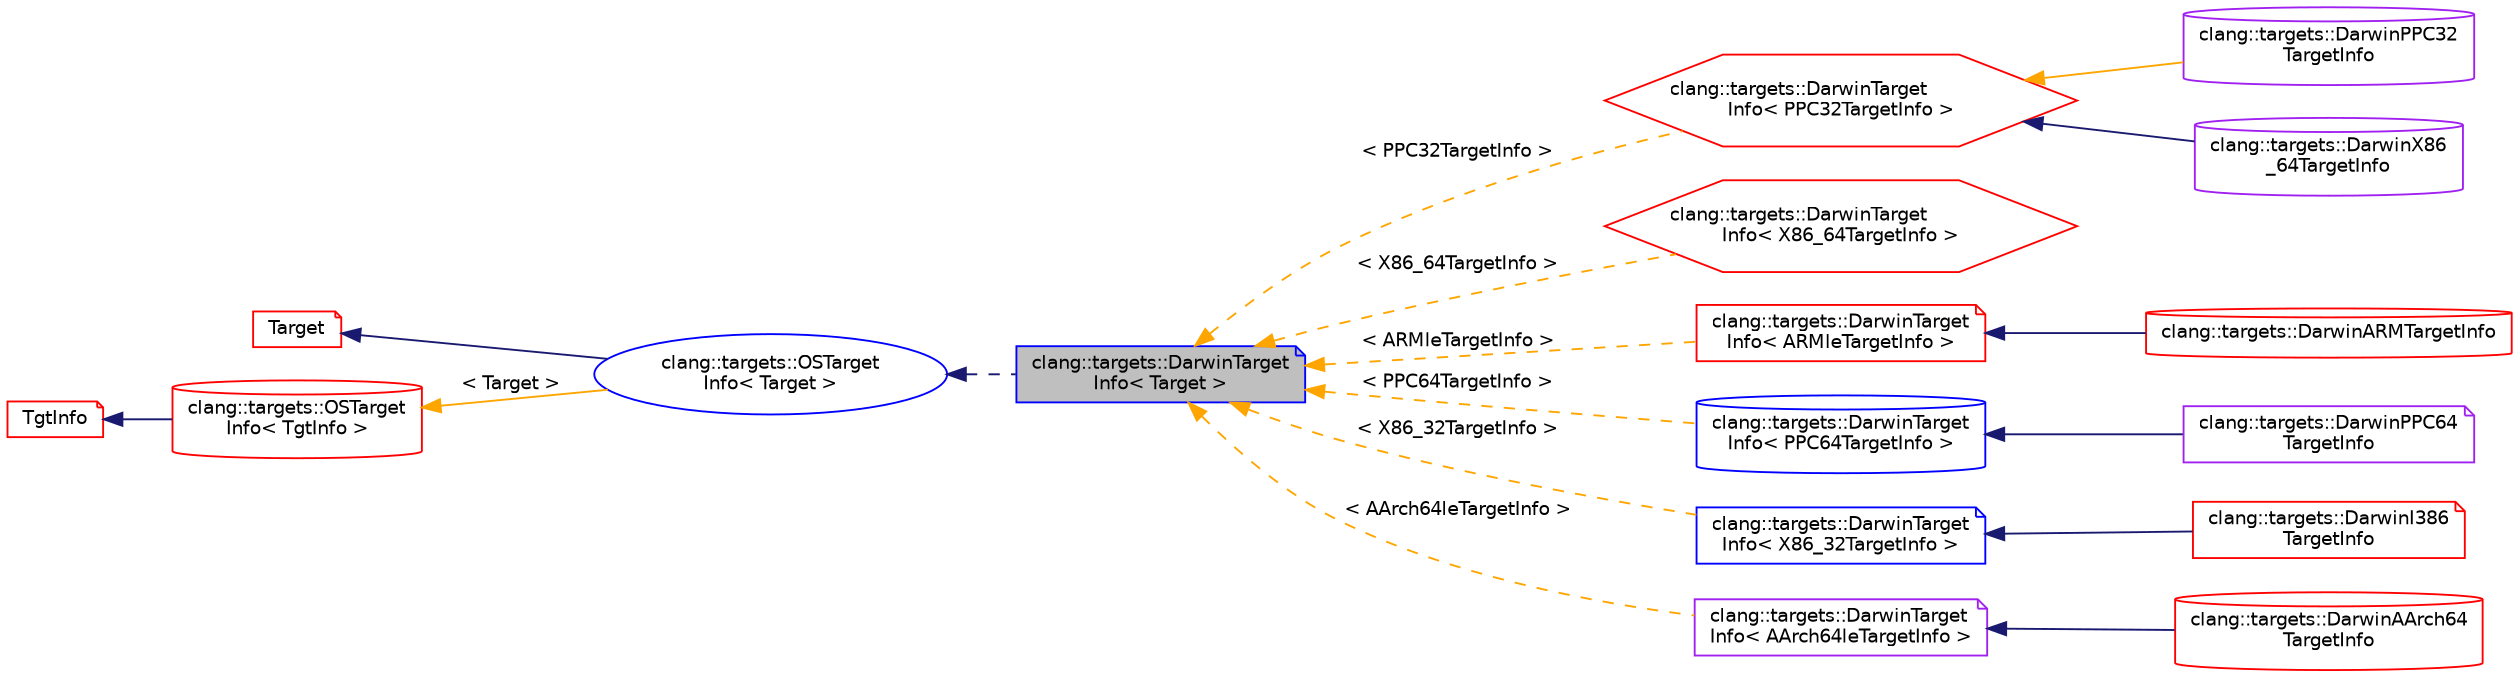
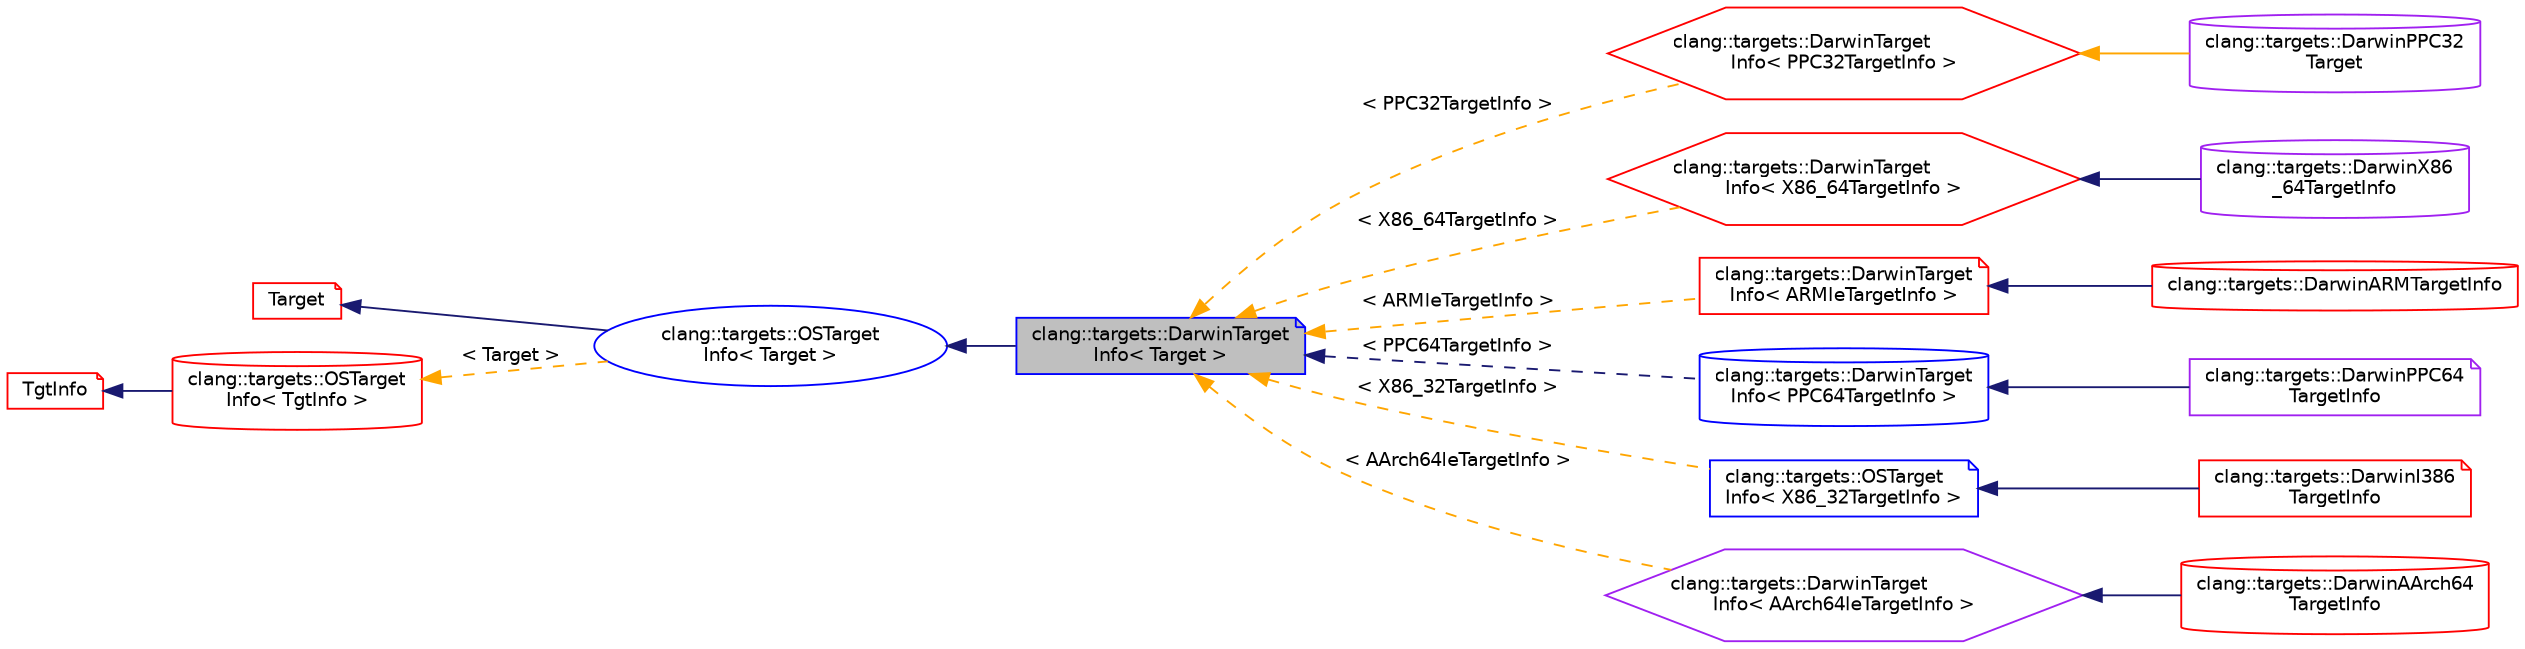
node "clang::targets::DarwinPPC32 TargetInfo": label "clang::targets::DarwinPPC32 TargetInfo" -> "clang::targets::DarwinPPC32 Target"
edge "clang::targets::DarwinX86 _64TargetInfo" -> "clang::targets::DarwinTarget Info< PPC32TargetInfo >": now "clang::targets::DarwinX86 _64TargetInfo" -> "clang::targets::DarwinTarget Info< X86_64TargetInfo >"
edge "clang::targets::DarwinTarget Info< Target >" -> "clang::targets::OSTarget Info< Target >": style dashed -> solid
edge "clang::targets::OSTarget Info< Target >" -> "clang::targets::OSTarget Info< TgtInfo >": style solid -> dashed
edge "clang::targets::DarwinTarget Info< PPC64TargetInfo >" -> "clang::targets::DarwinTarget Info< Target >": color orange -> midnightblue
node "clang::targets::DarwinTarget Info< X86_32TargetInfo >": label "clang::targets::DarwinTarget Info< X86_32TargetInfo >" -> "clang::targets::OSTarget Info< X86_32TargetInfo >"
node "clang::targets::DarwinTarget Info< AArch64leTargetInfo >": shape note -> hexagon
